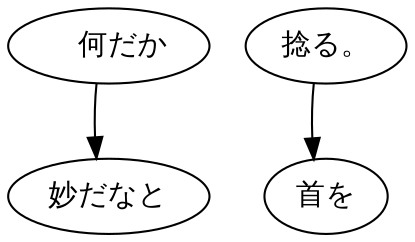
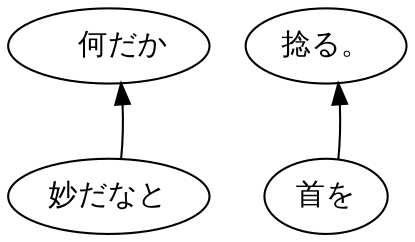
edge "何だか" -> "妙だなと": reversed
edge "捻る。" -> "首を": reversed
